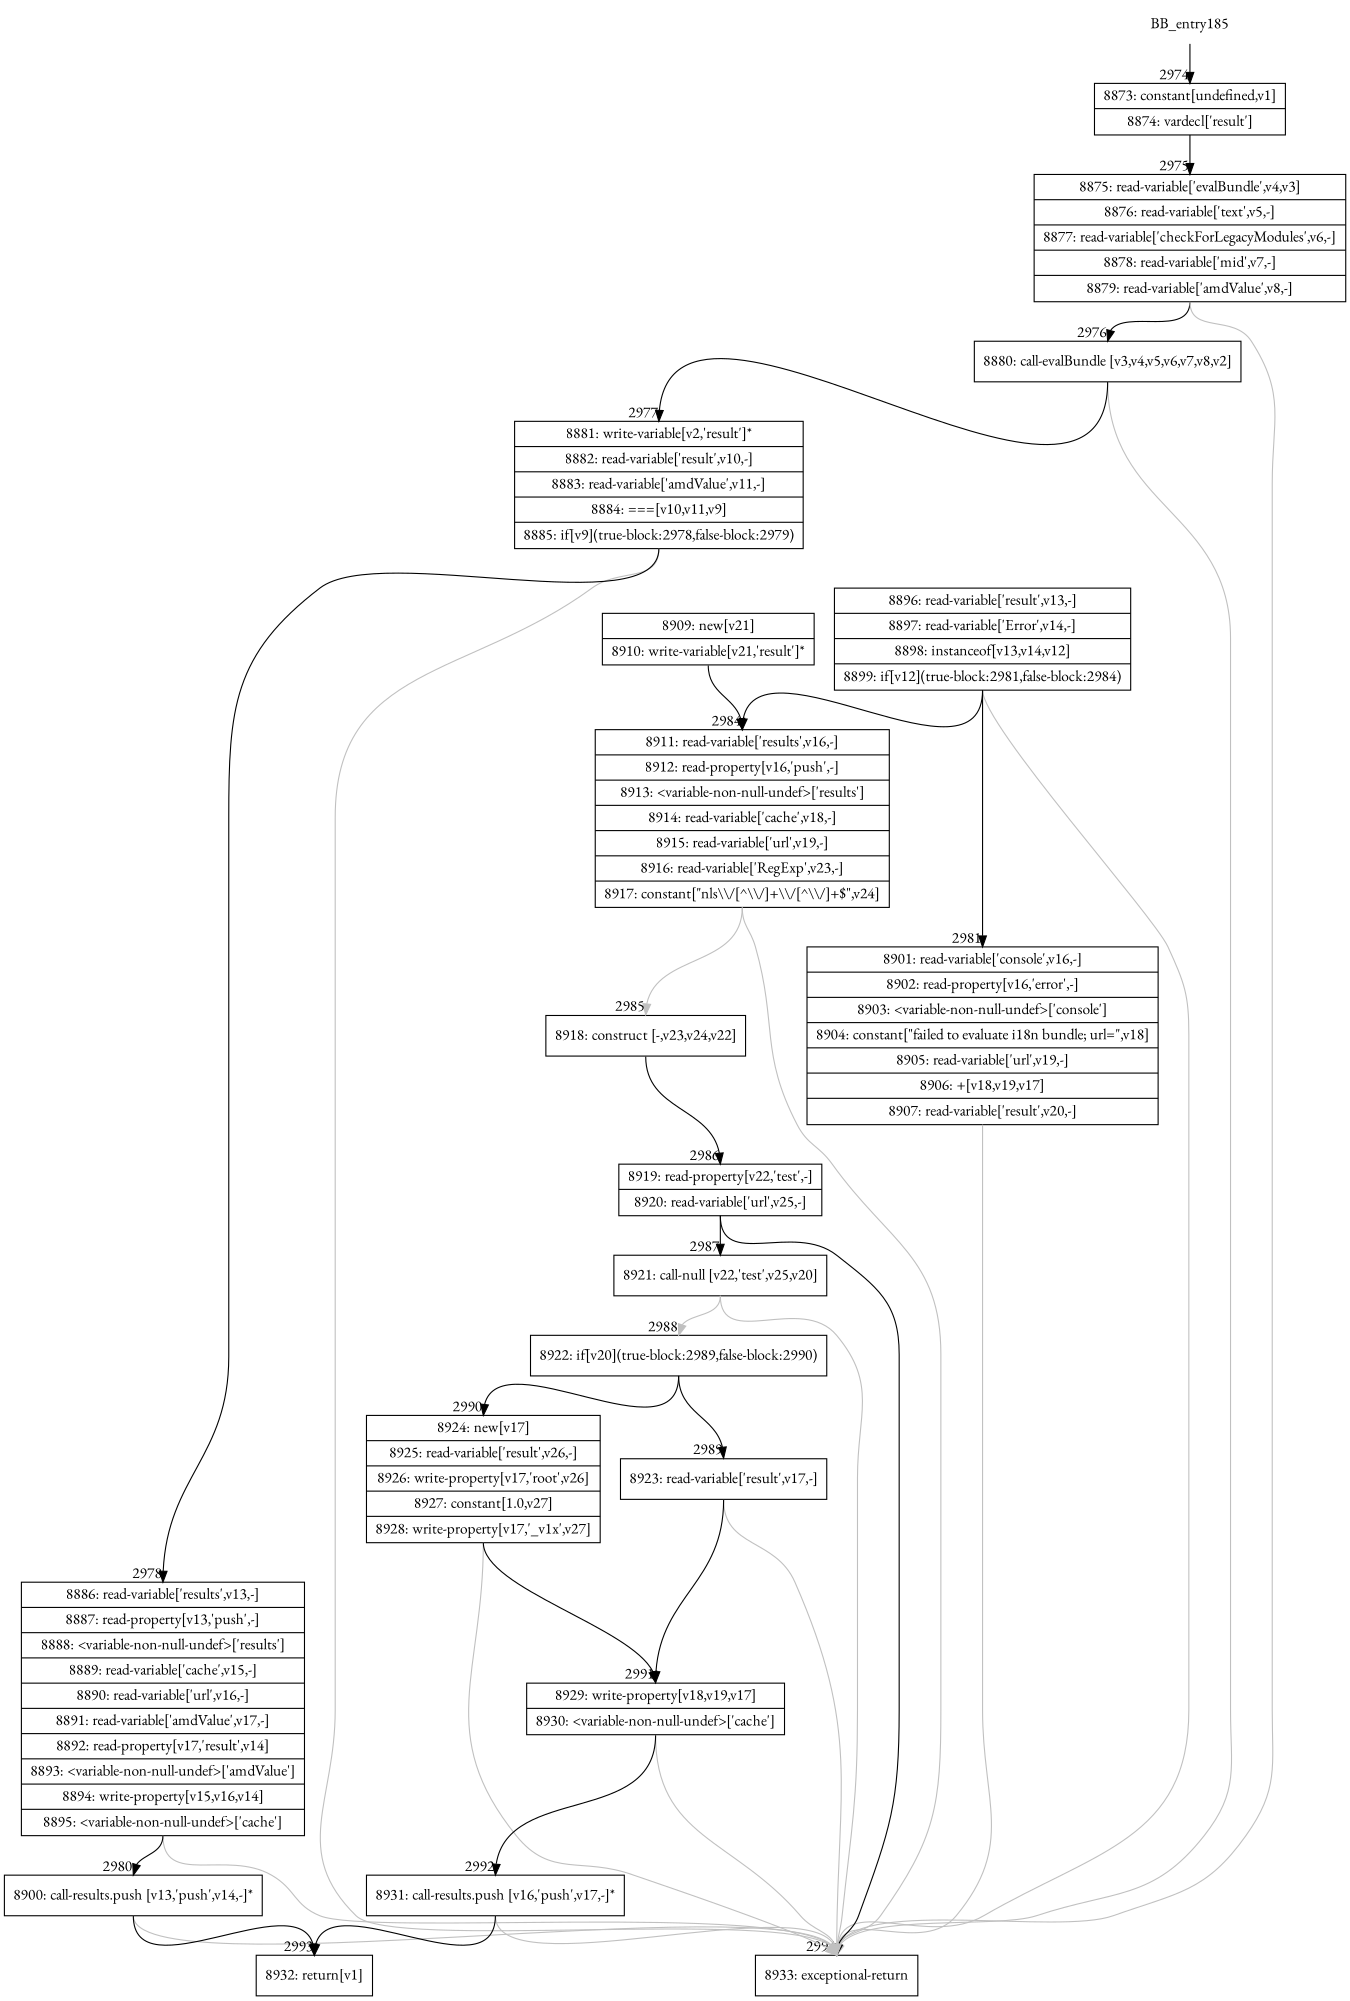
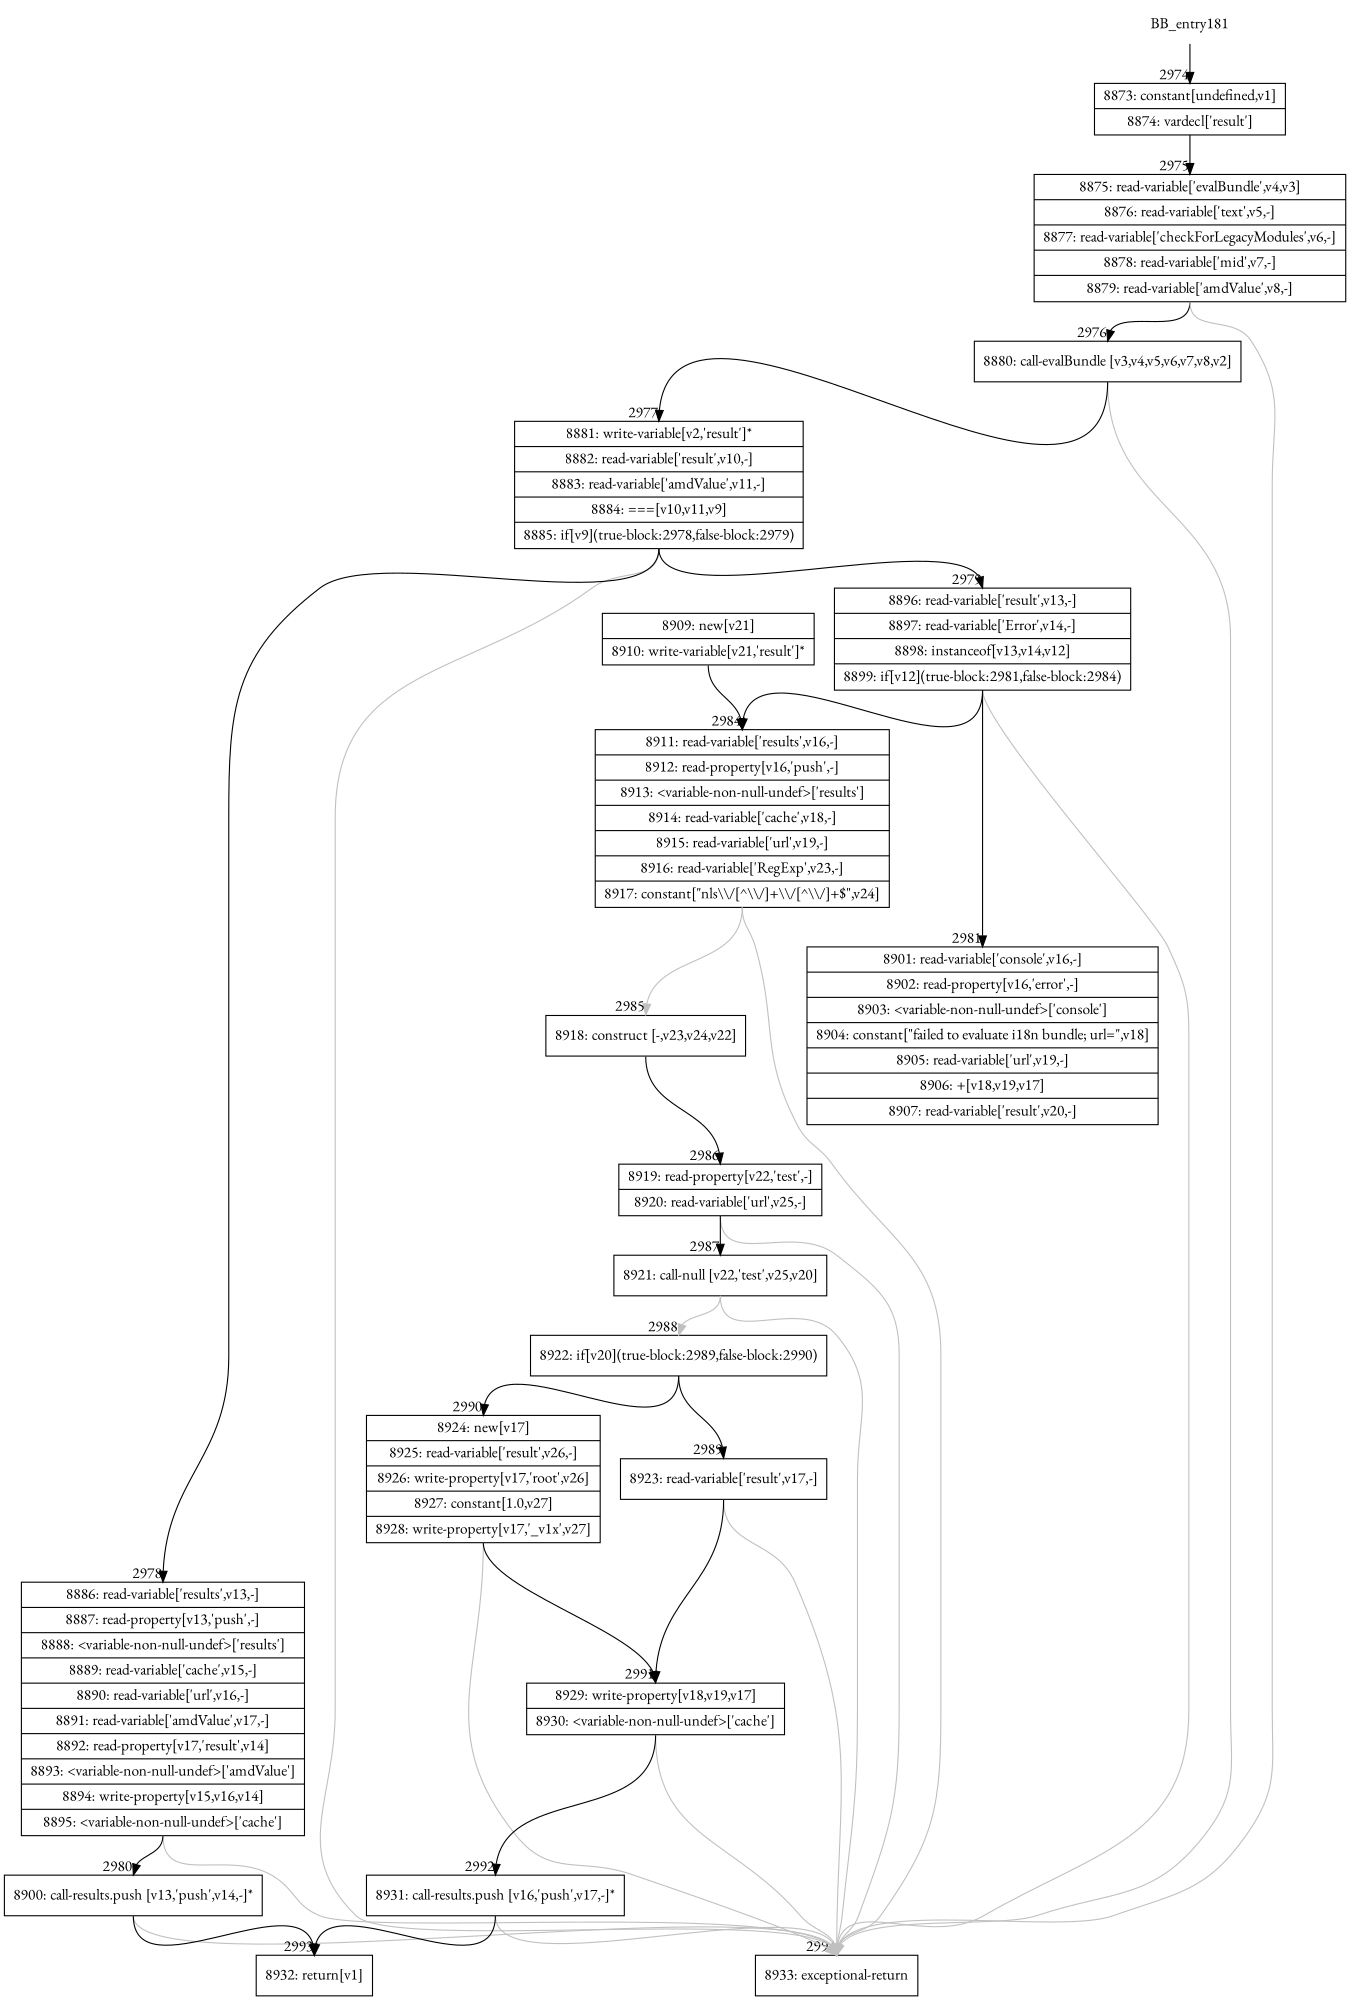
node "BB_entry185": label "BB_entry185" -> "BB_entry181"
edge "8881: write-variable[v2,'result']*" -> "8896: read-variable['result',v13,-]": added
edge "8919: read-property[v22,'test',-]" -> "8933: exceptional-return": color black -> gray
edge "8901: read-variable['console',v16,-]" -> "8933: exceptional-return": removed
